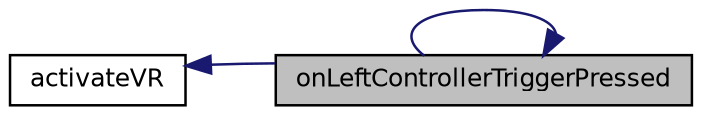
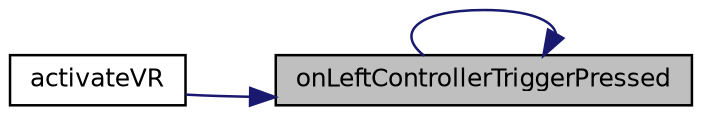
edge "onLeftControllerTriggerPressed" -> "activateVR": reversed
